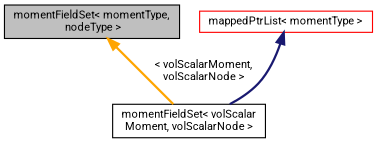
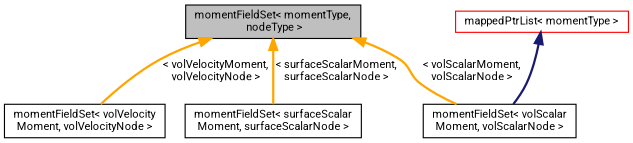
node "momentFieldSet< volVelocity Moment, volVelocityNode >": added
node "momentFieldSet< surfaceScalar Moment, surfaceScalarNode >": added
